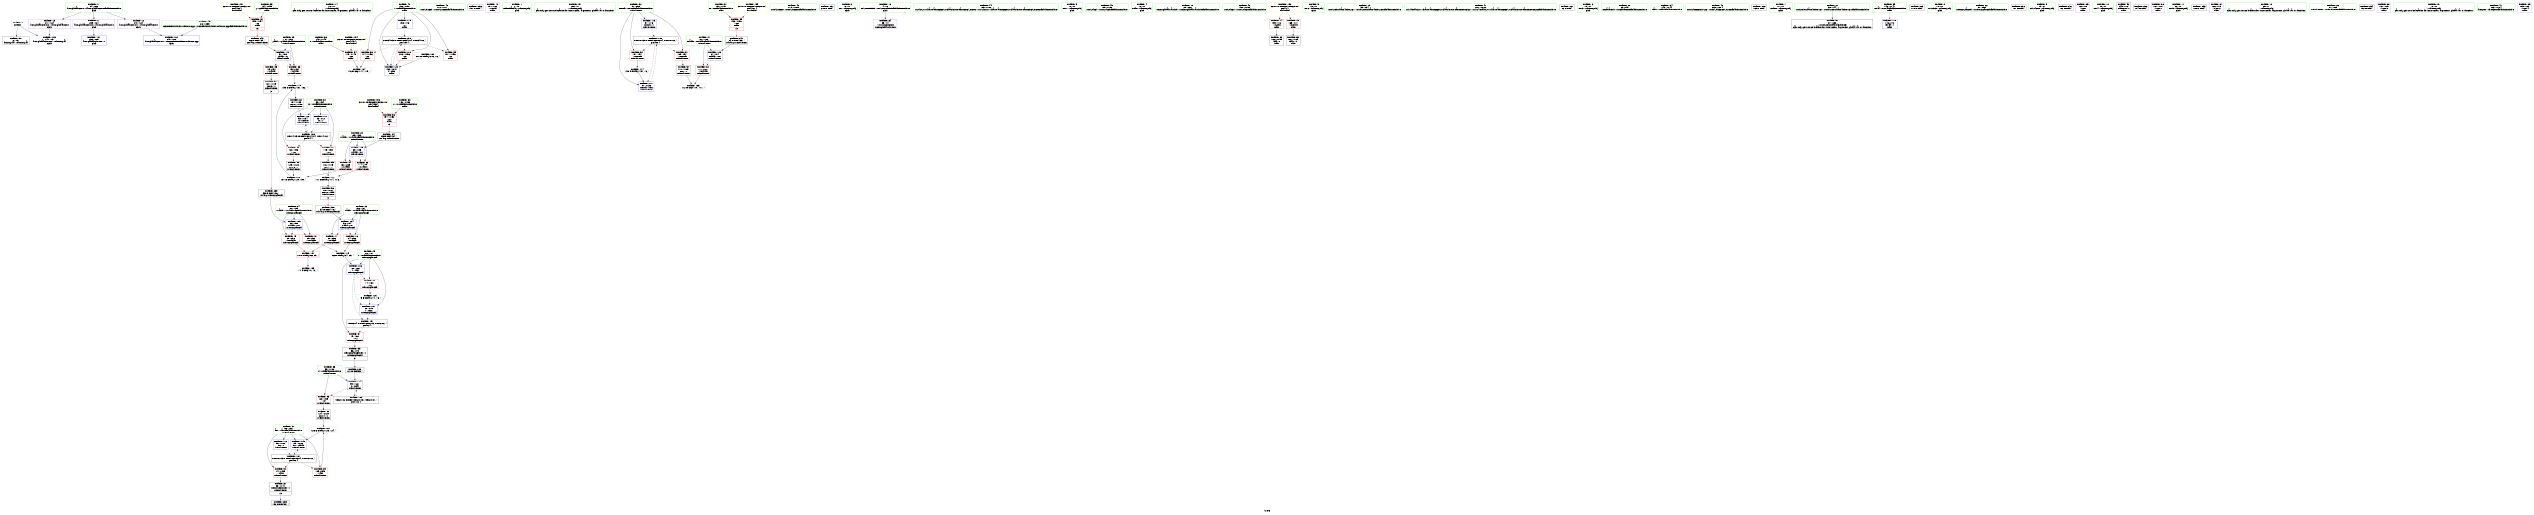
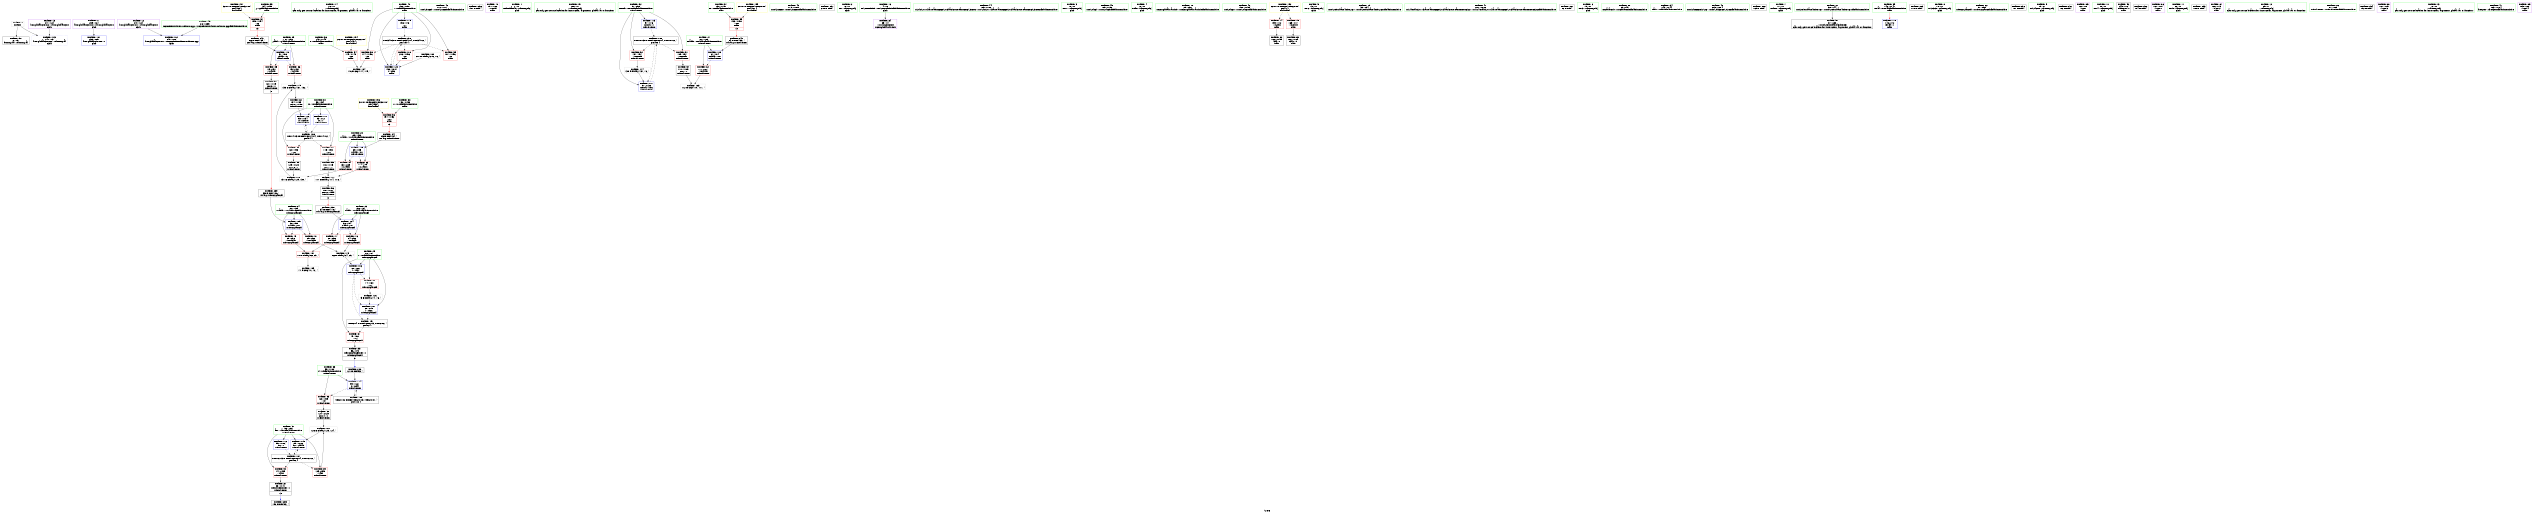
node "NodeID: 17": removed
edge "NodeID: 29" -> "NodeID: 85": added
